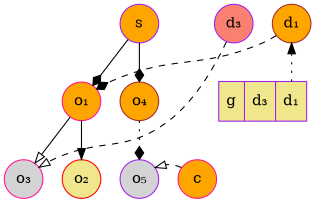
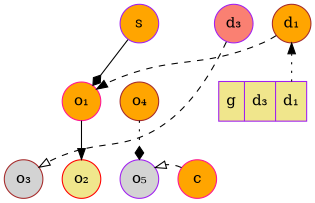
edge "s" -> "o₄": removed
edge "d₁" -> "o₁": arrowhead diamond -> normal
edge "o₁" -> "o₃": removed
node "o₃": color deeppink -> brown
